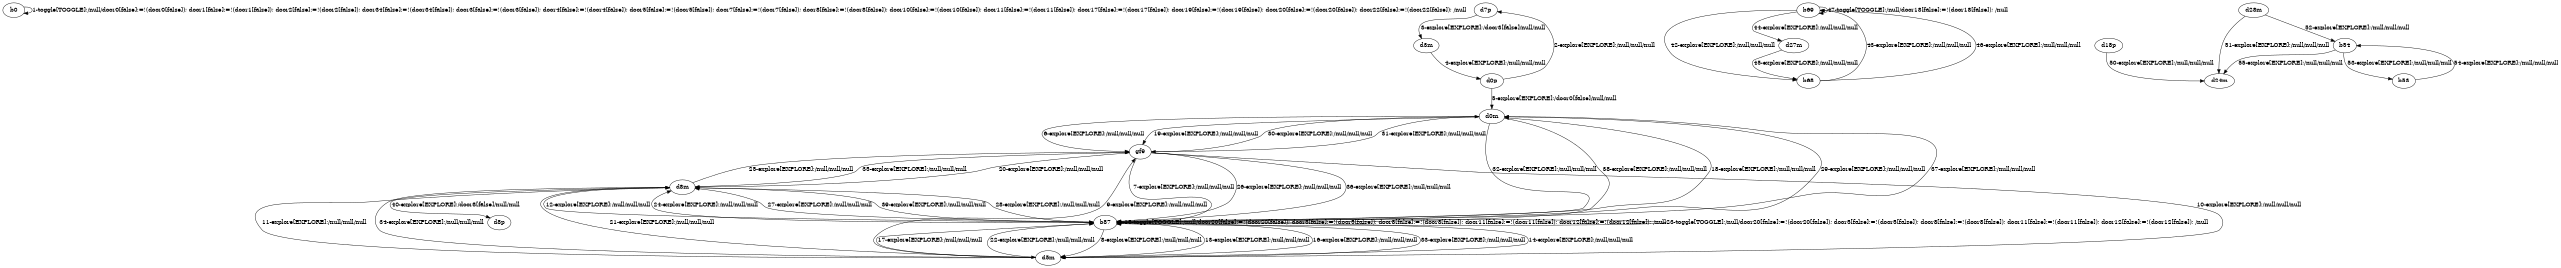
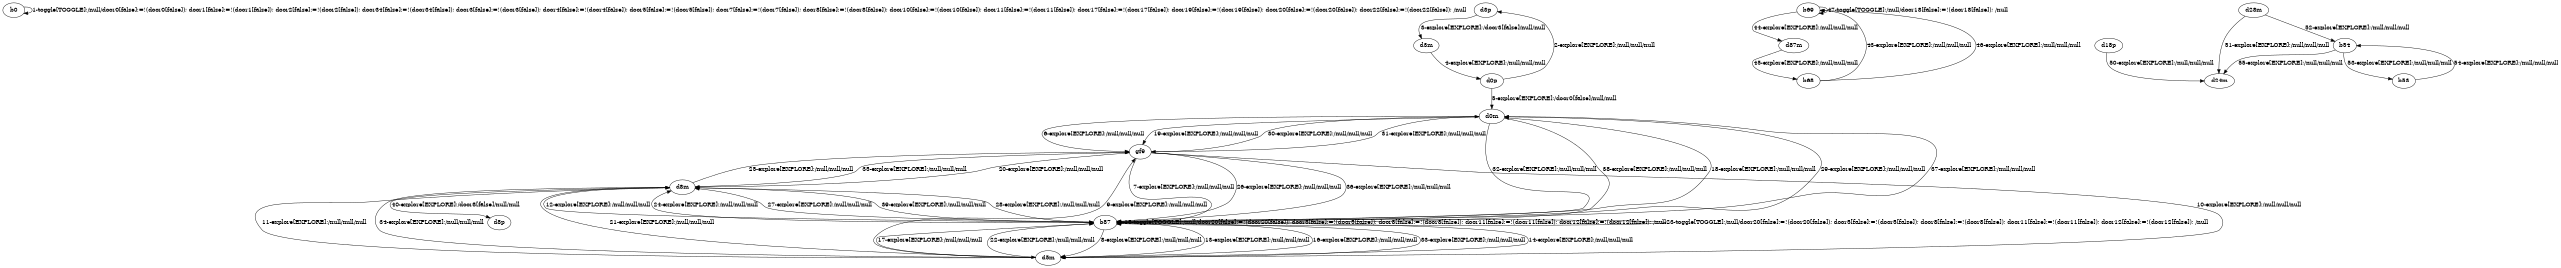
node "d7p": label "d7p" -> "d3p"
edge "b69" -> "b68": removed, label "42-explore[EXPLORE];/null/null/null"
node "d27m": label "d27m" -> "d87m"
